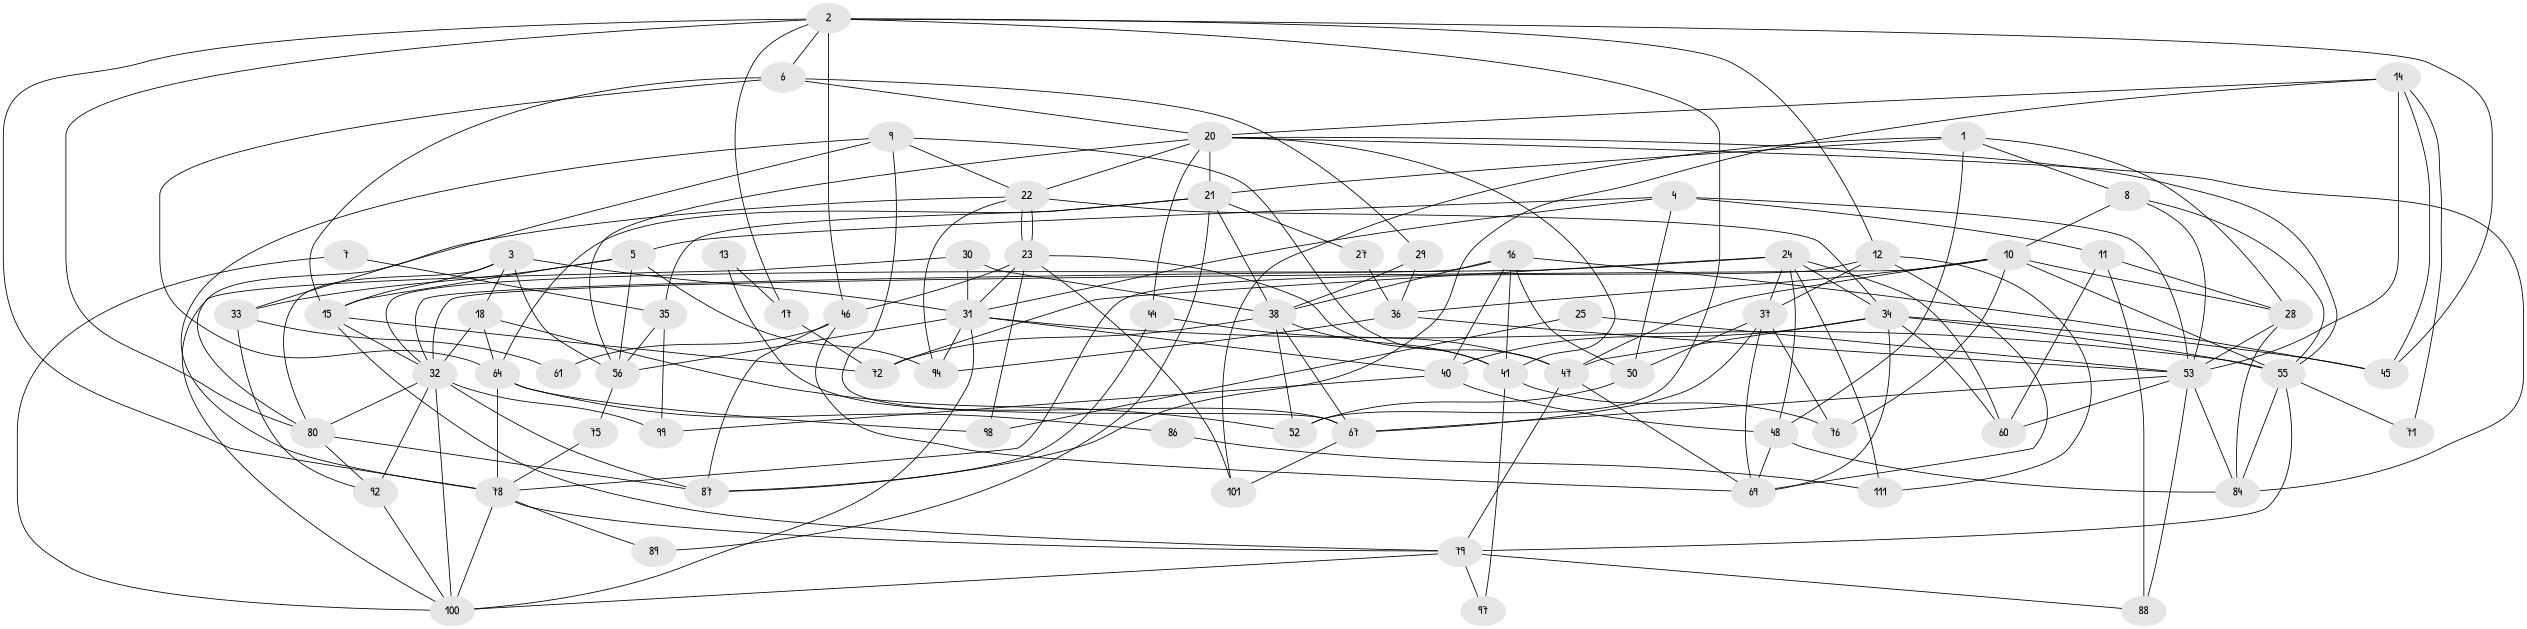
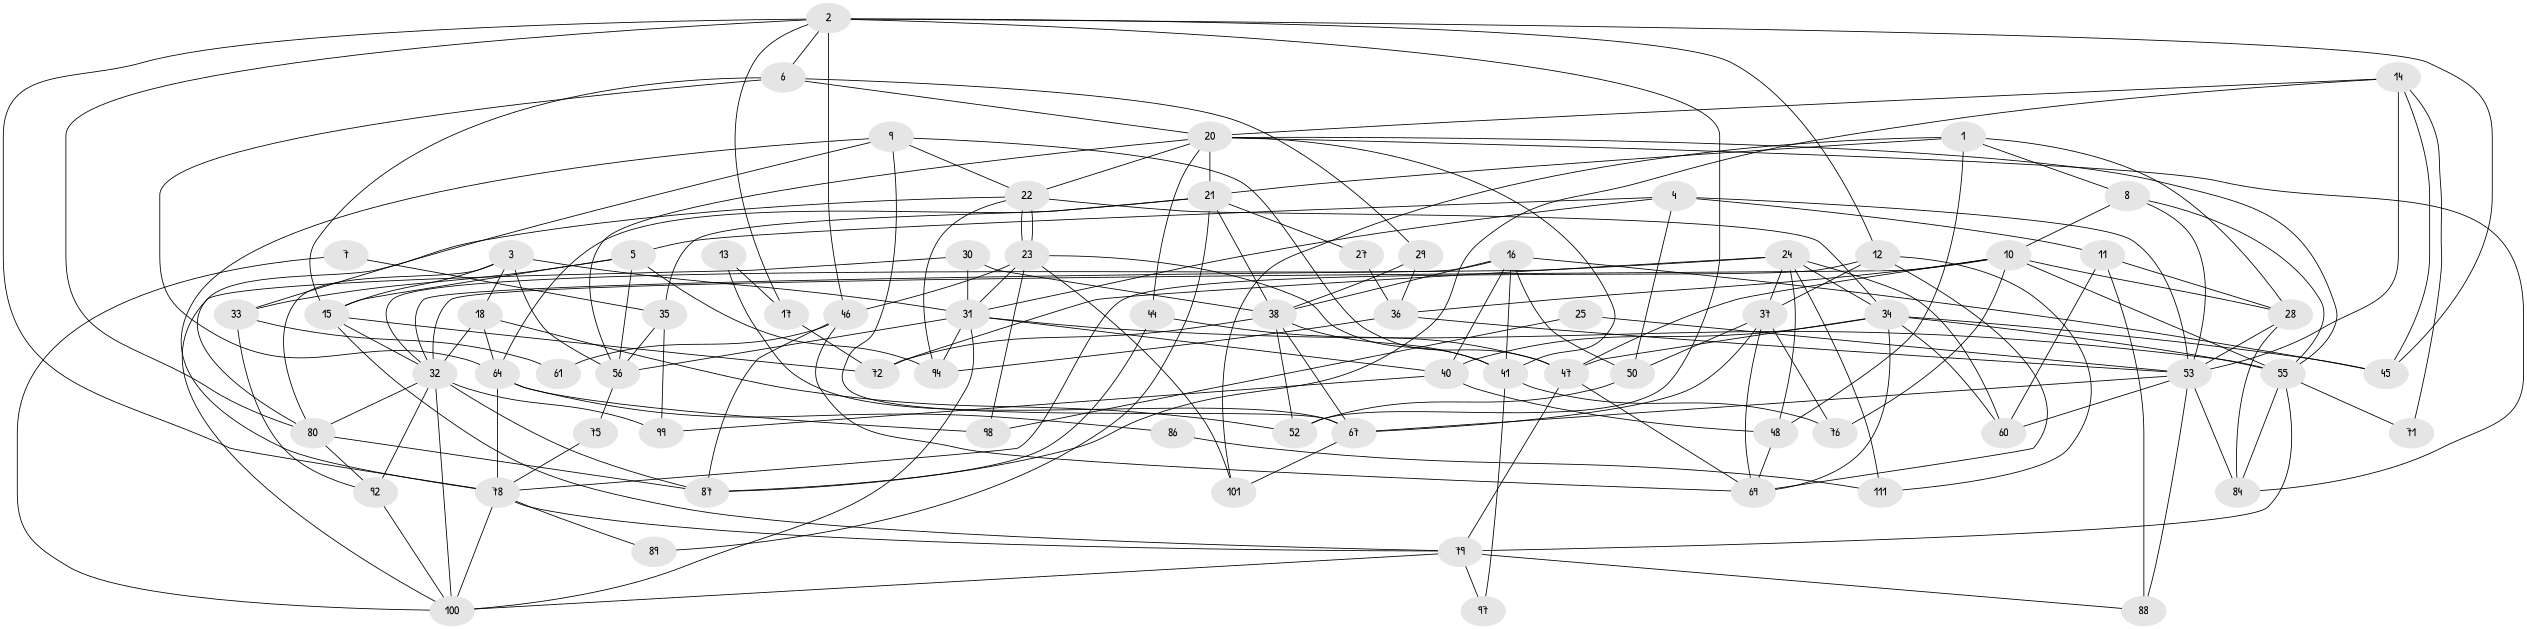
edge "48" -- "84": removed
